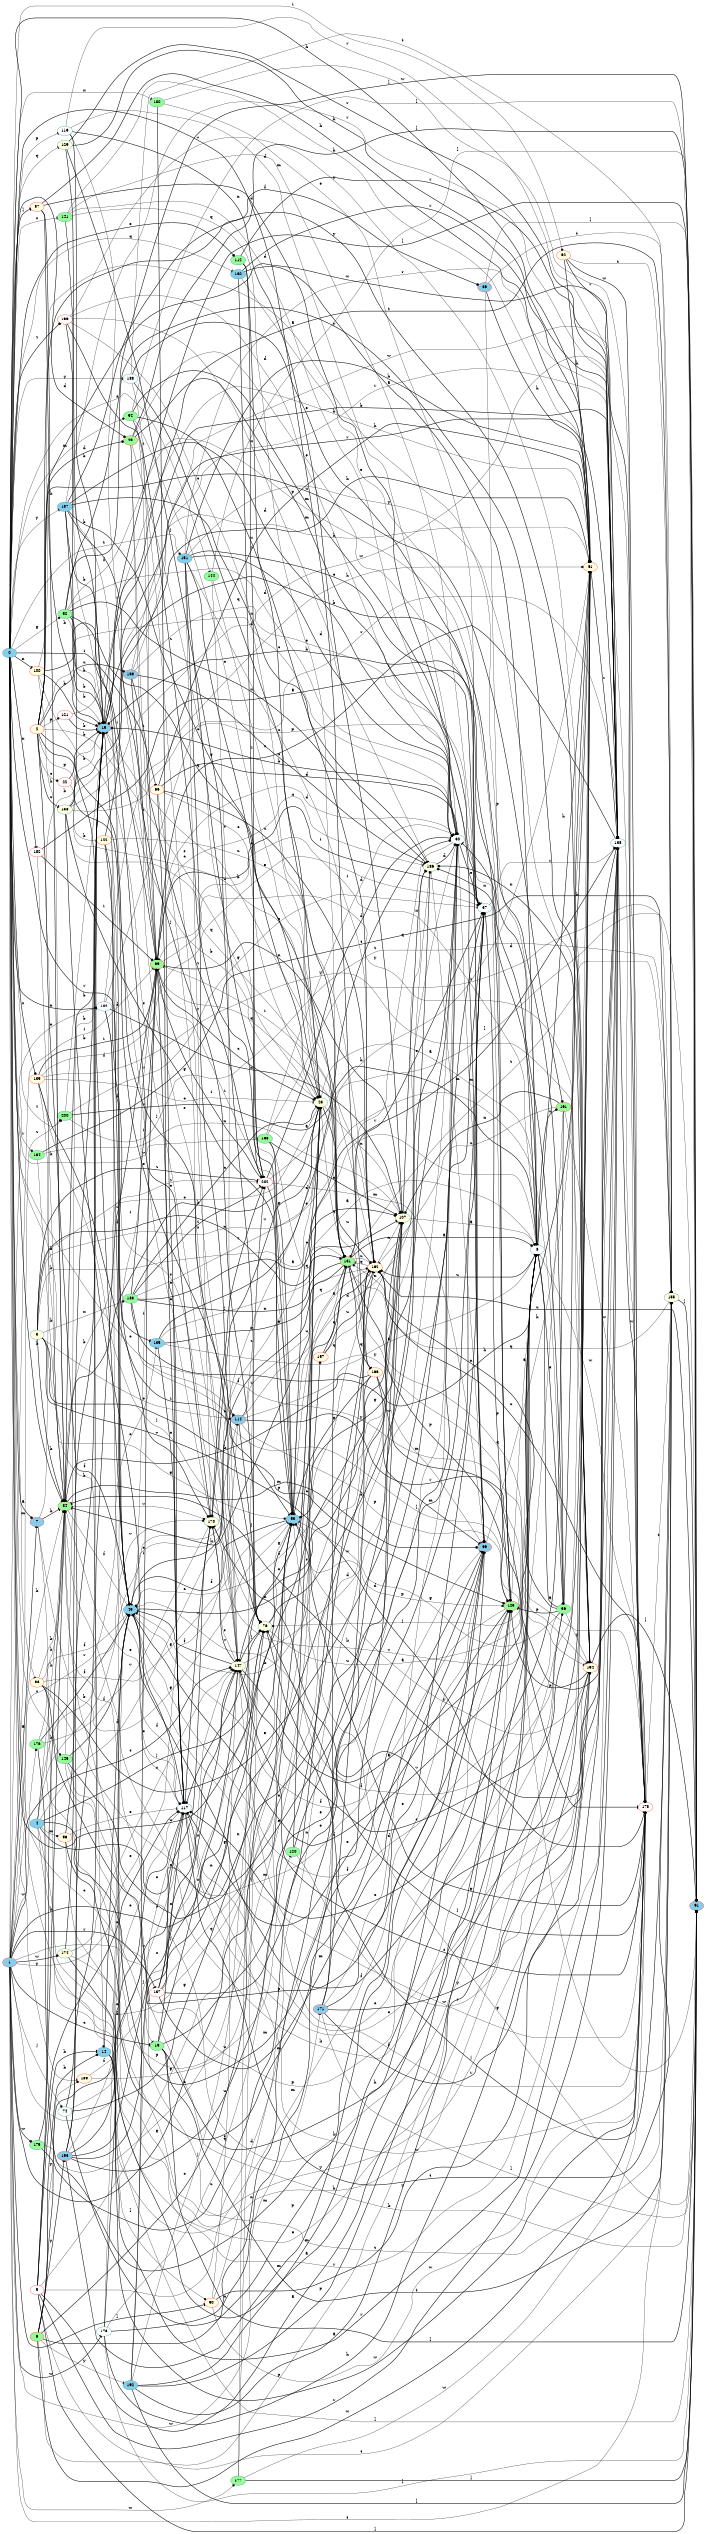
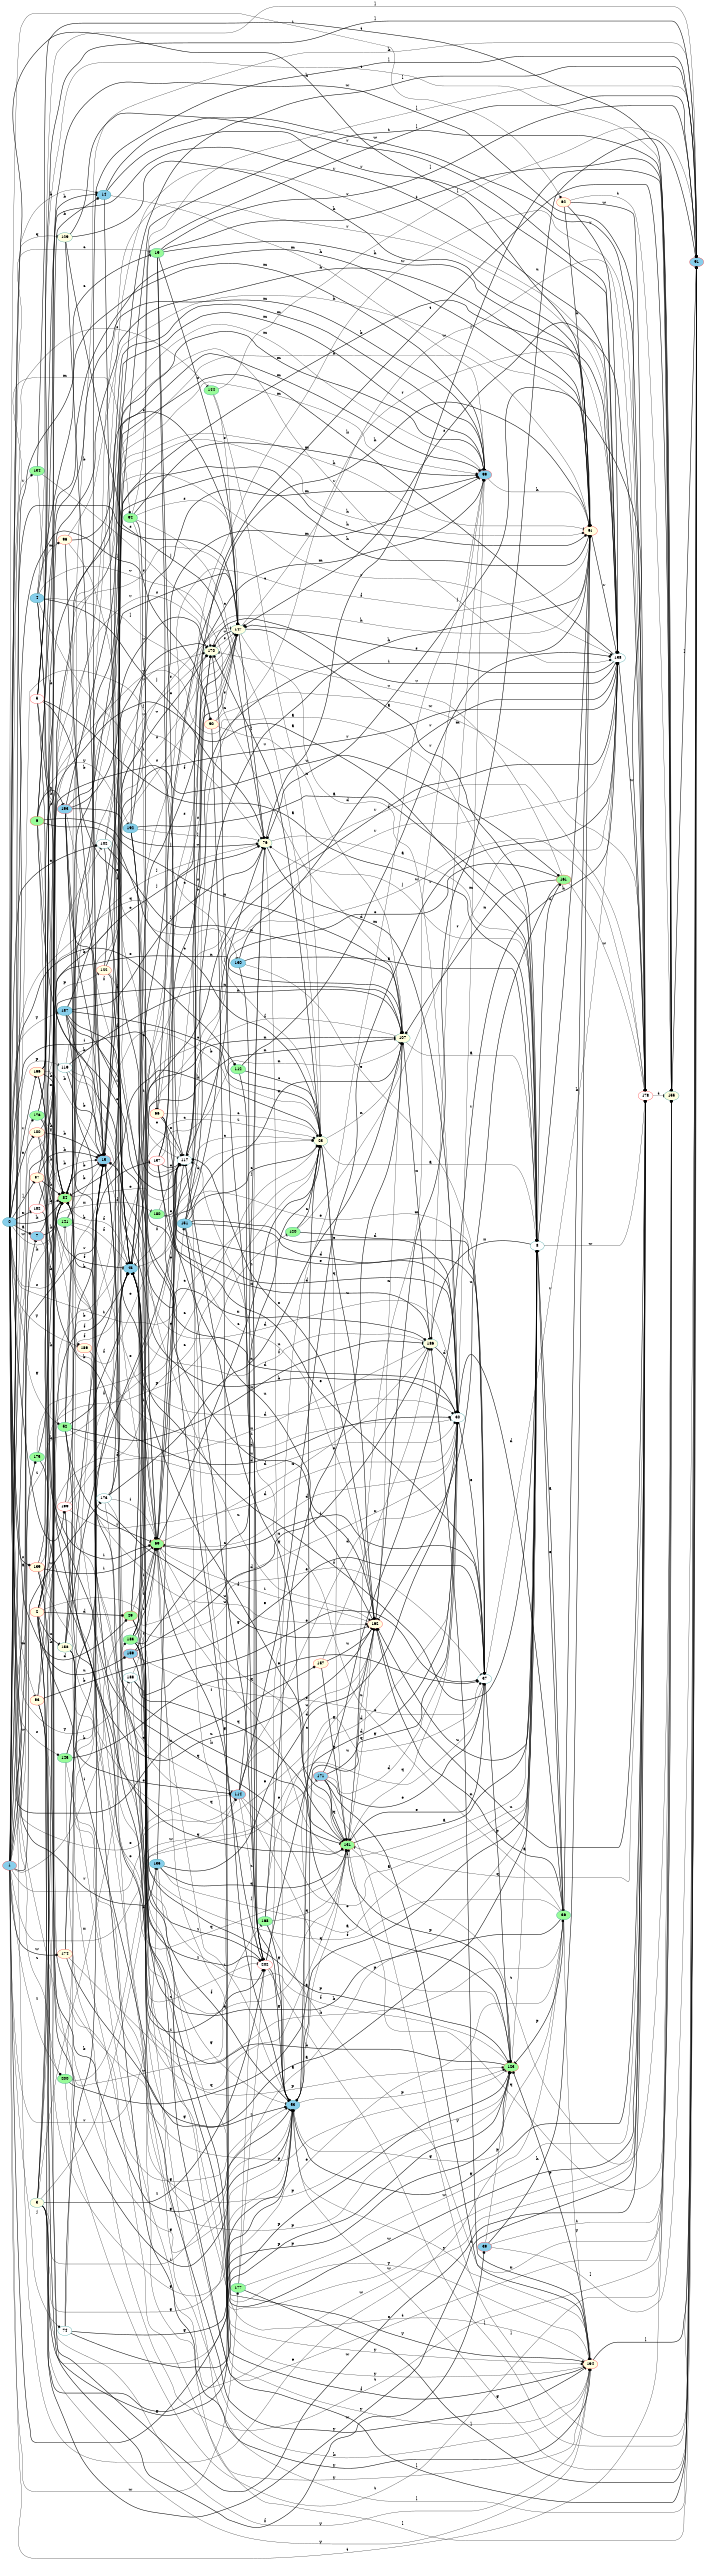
node "121": removed
node "22": removed
edge "161" -> "162": style solid -> bold
edge "131" -> "166": reversed
edge "107" -> "45": label "k" -> "f"
node "174": color teal -> red
